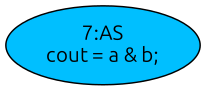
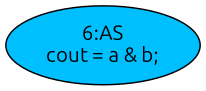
node "7:AS cout = a & b;": label "7:AS cout = a & b;" -> "6:AS cout = a & b;"
